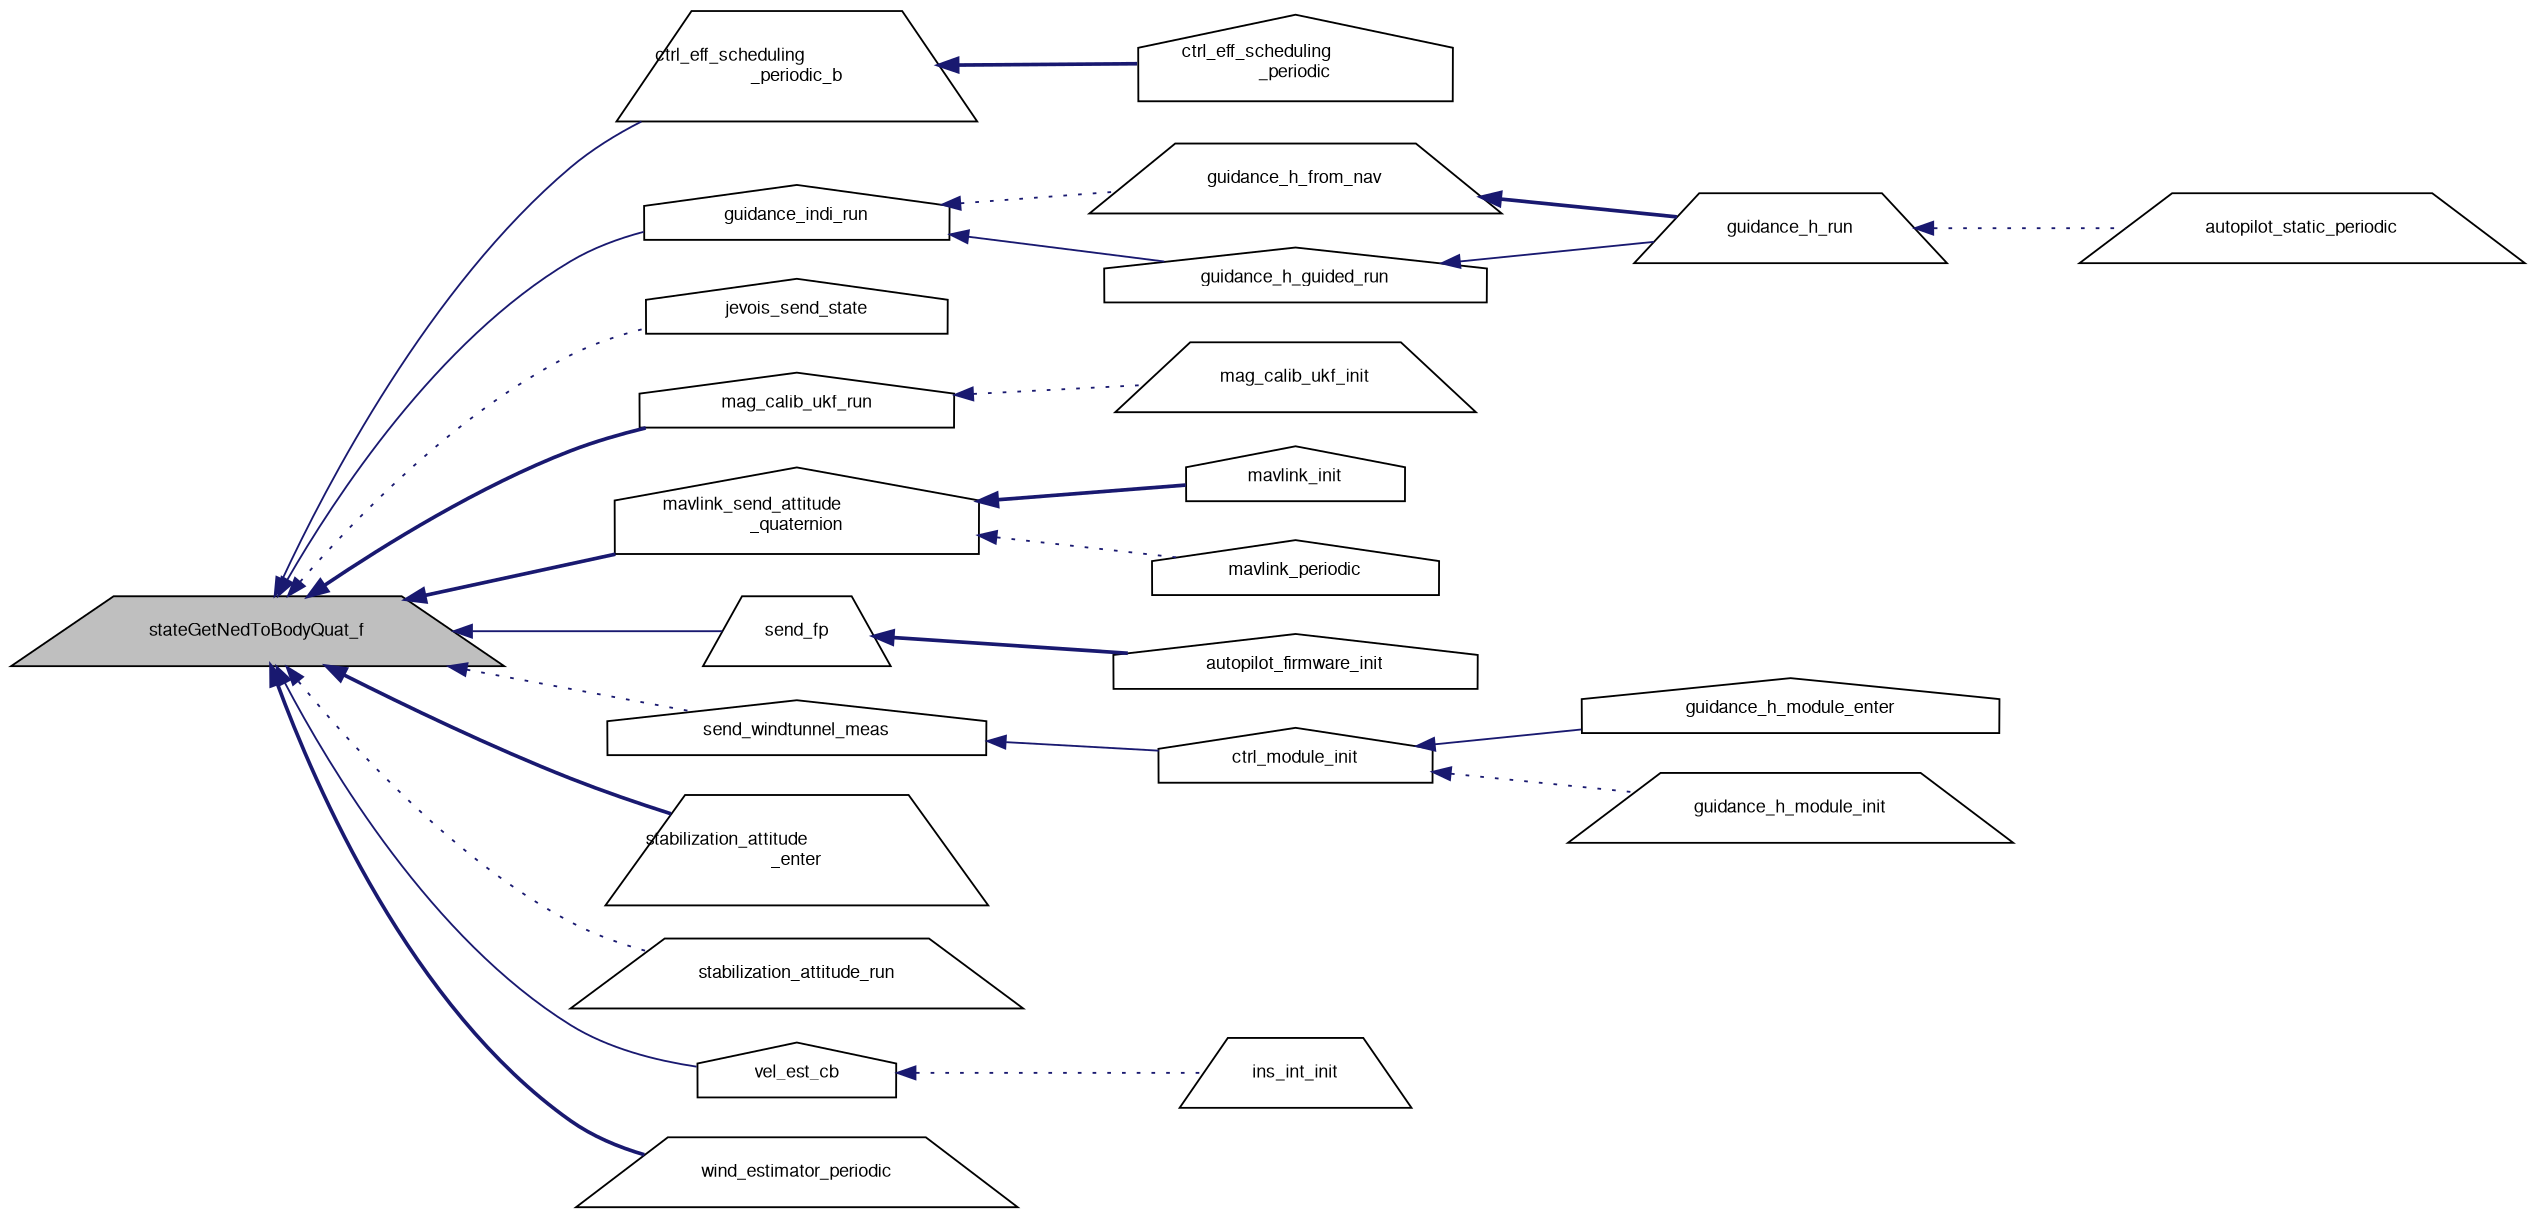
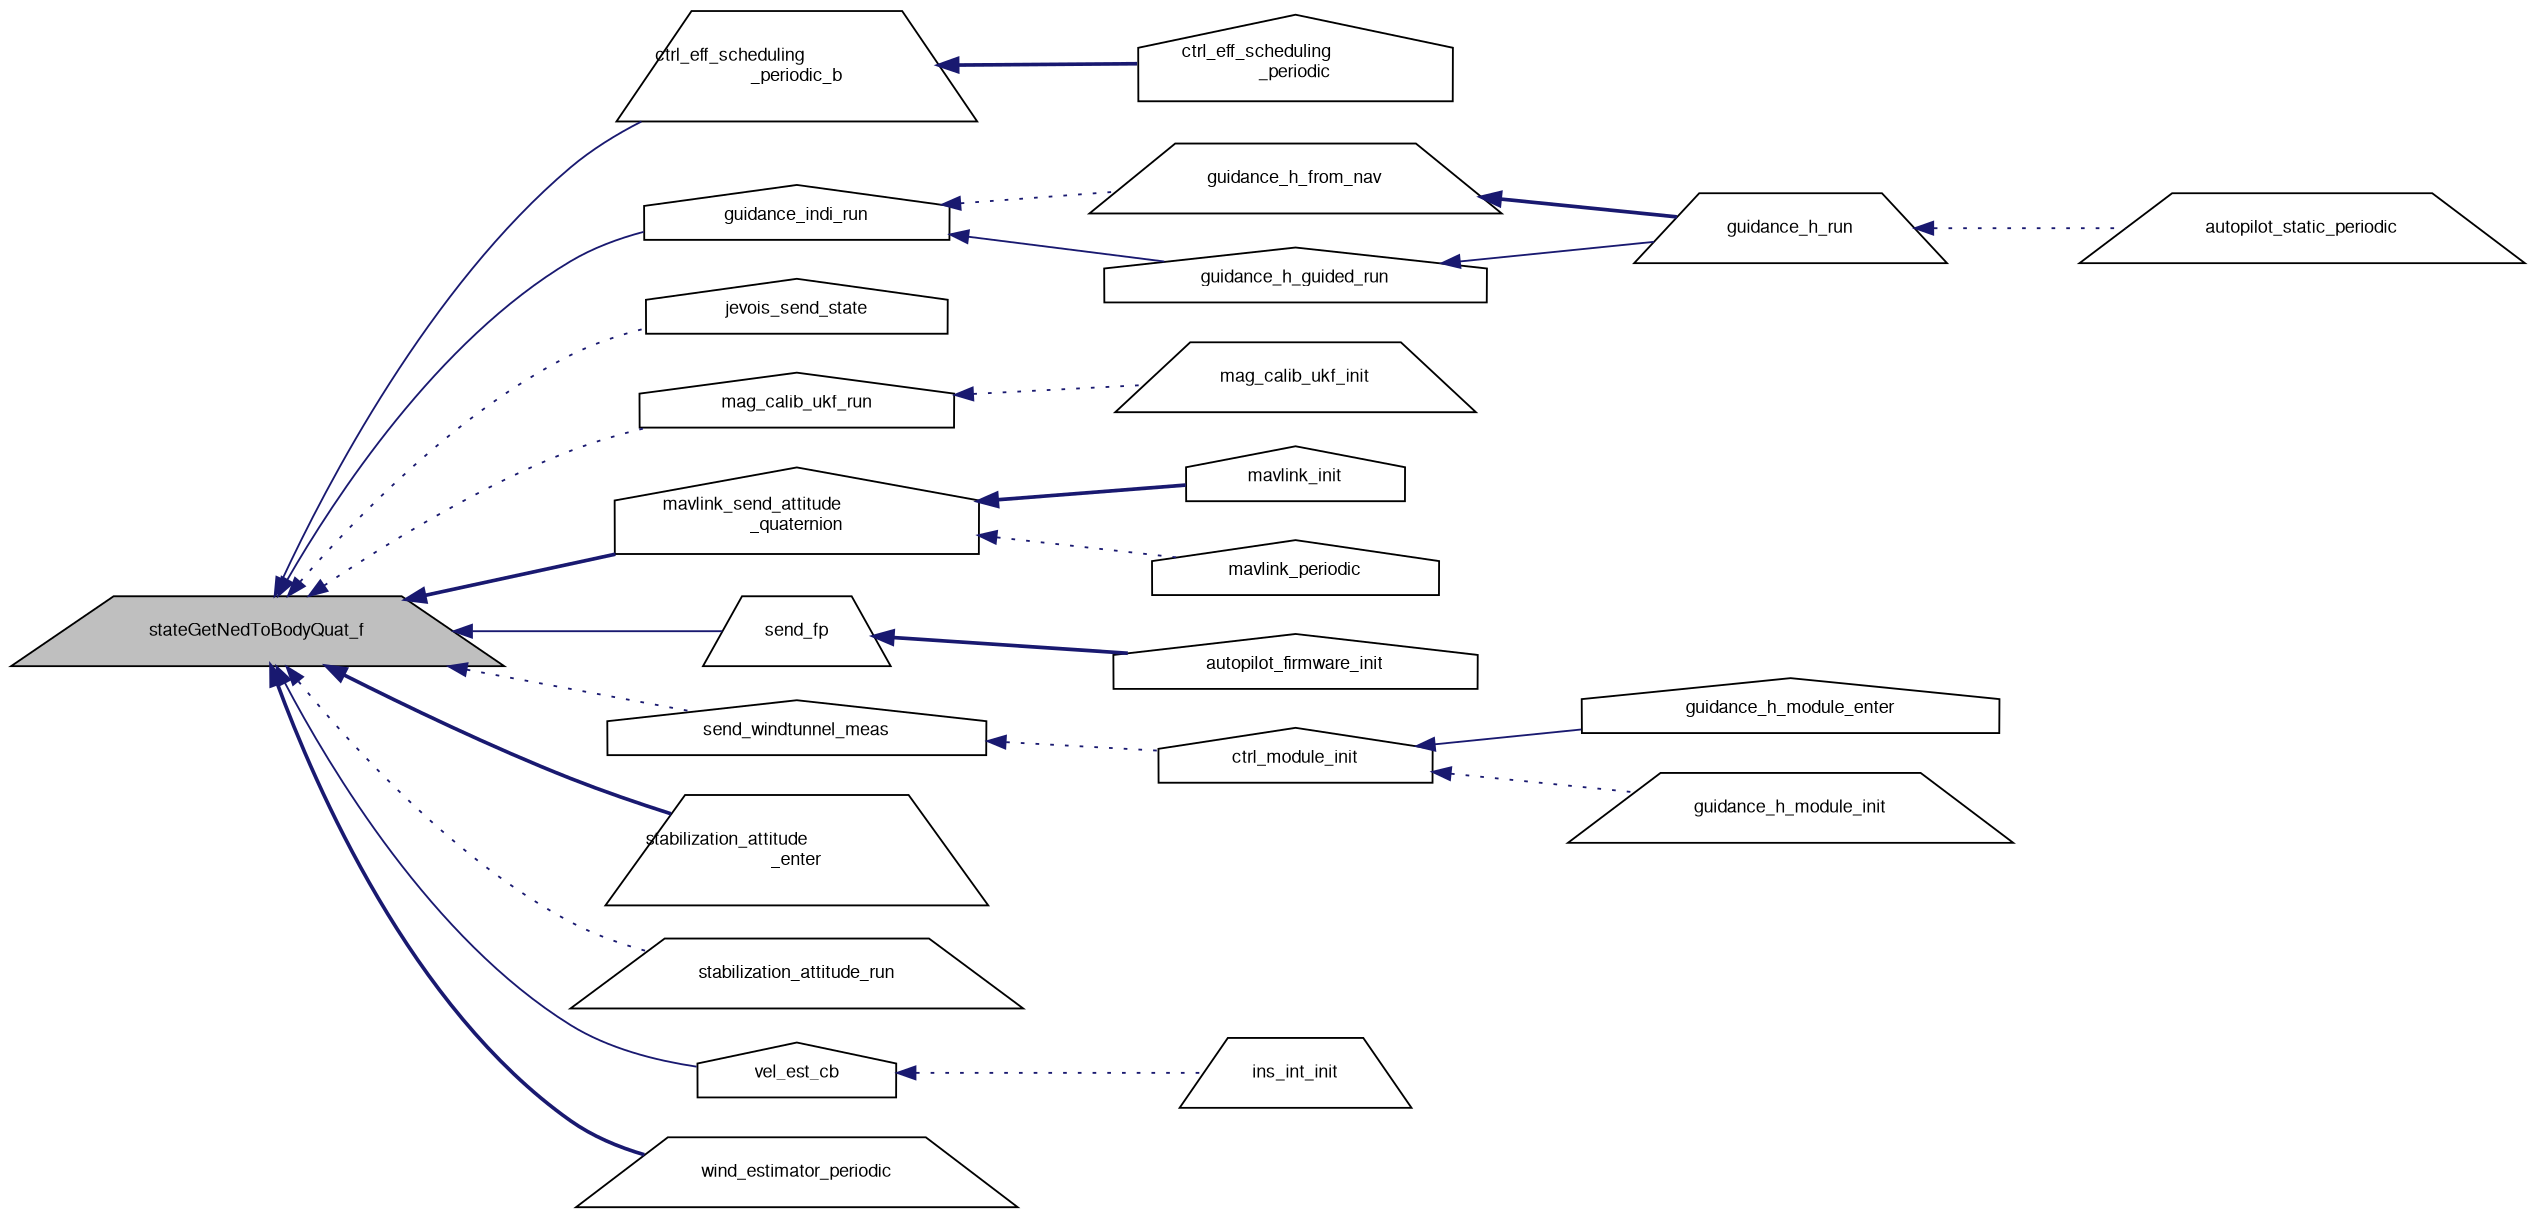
edge "mag_calib_ukf_run" -> "stateGetNedToBodyQuat_f": style bold -> dotted
edge "ctrl_module_init" -> "send_windtunnel_meas": style solid -> dotted
